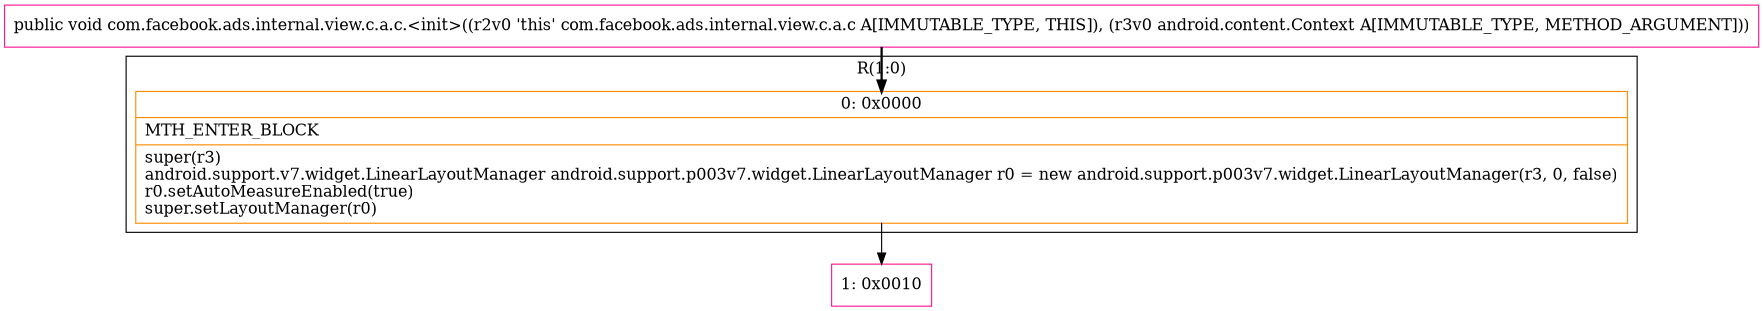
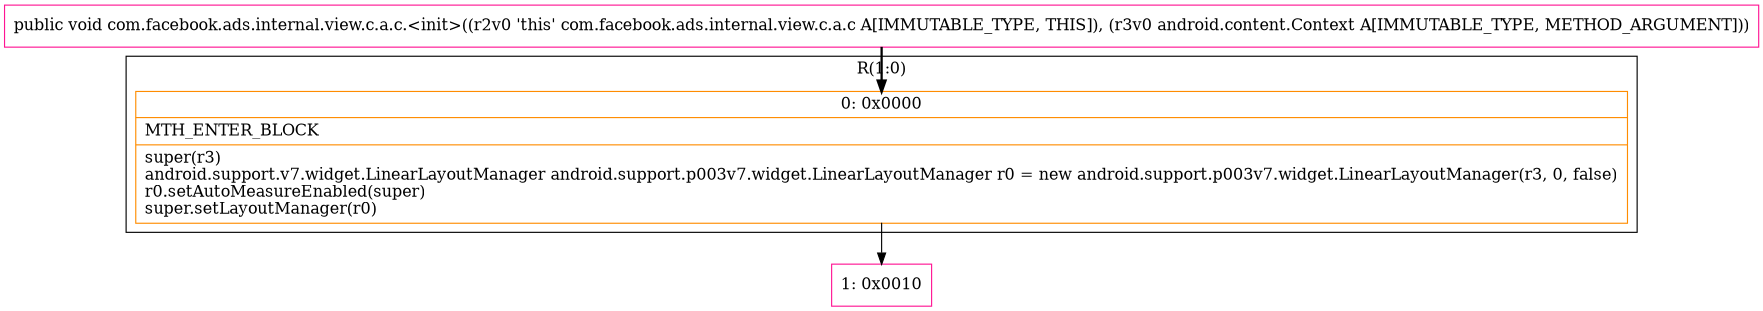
node "0: 0x0000": text "r0.setAutoMeasureEnabled(true)" -> "r0.setAutoMeasureEnabled(super)"
